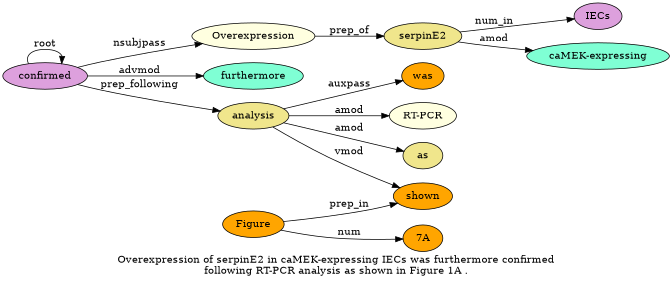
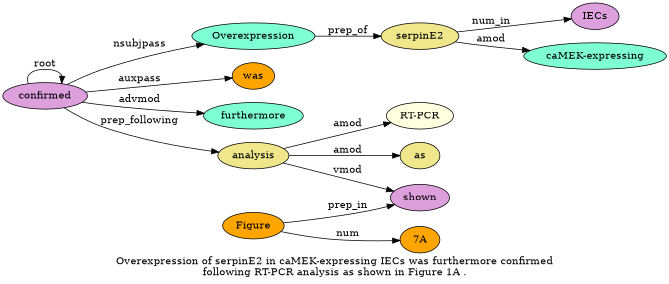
node "Overexpression": fillcolor lightyellow -> aquamarine
edge "analysis" -> "was": now "confirmed" -> "was"
node "shown": fillcolor orange -> plum
